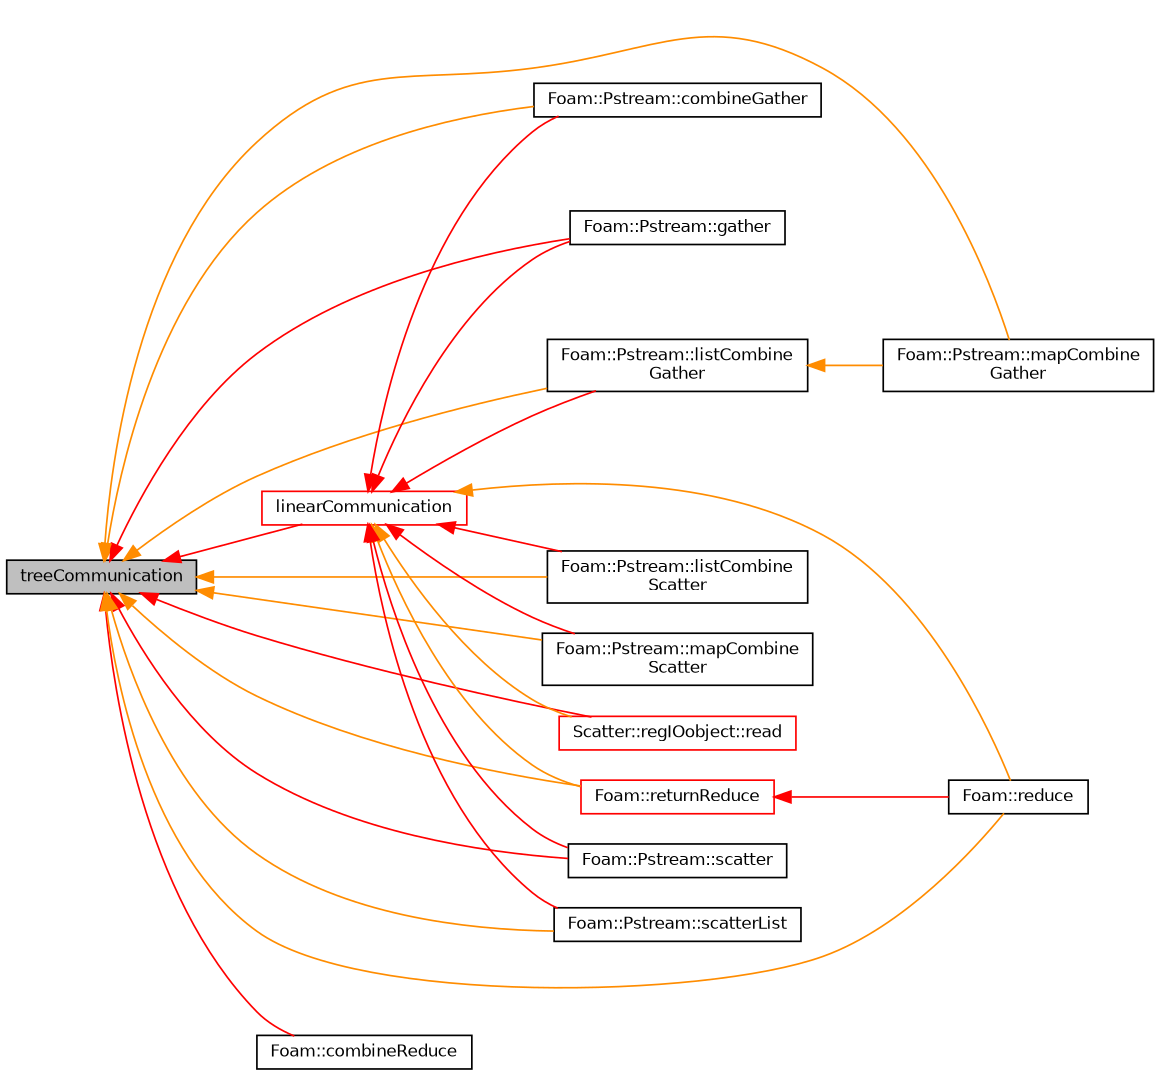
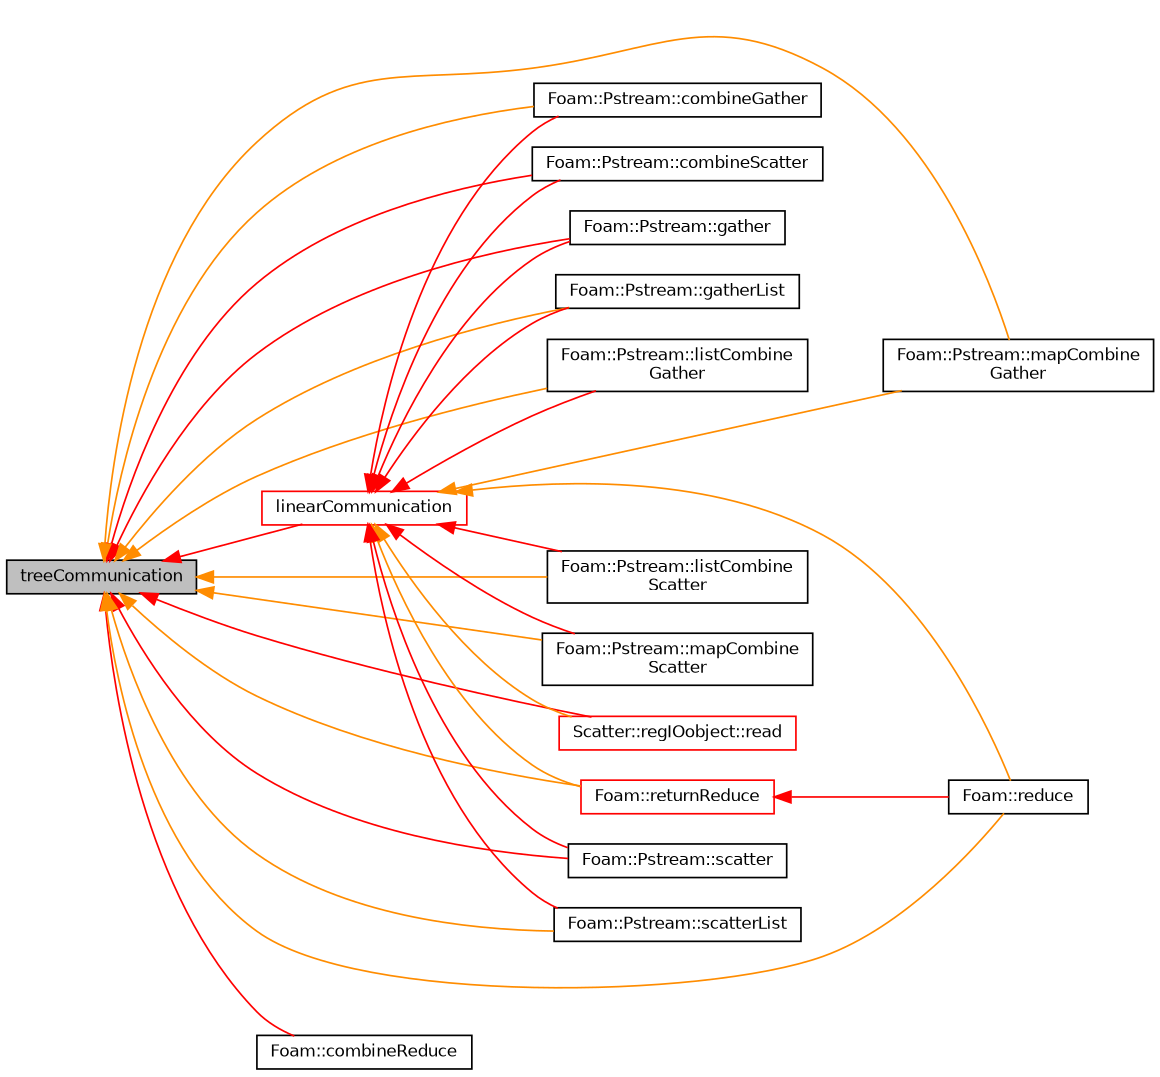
node "Foam::Pstream::combineScatter": added
node "Foam::Pstream::gatherList": added
edge "Foam::Pstream::mapCombine Gather" -> "Foam::Pstream::listCombine Gather": now "Foam::Pstream::mapCombine Gather" -> "linearCommunication"
